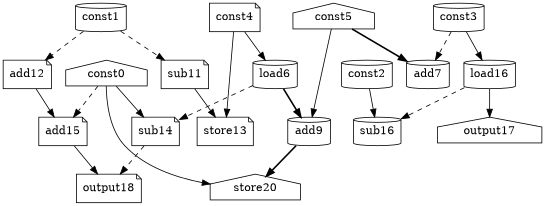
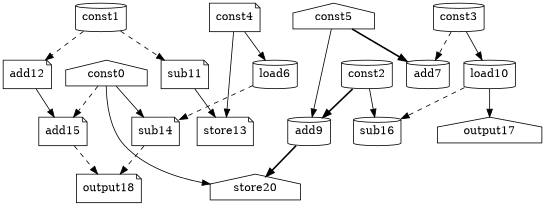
node "load16": label "load16" -> "load10"
edge "load6" -> "add9": now "const2" -> "add9"
edge "add15" -> "output18": style solid -> dashed
